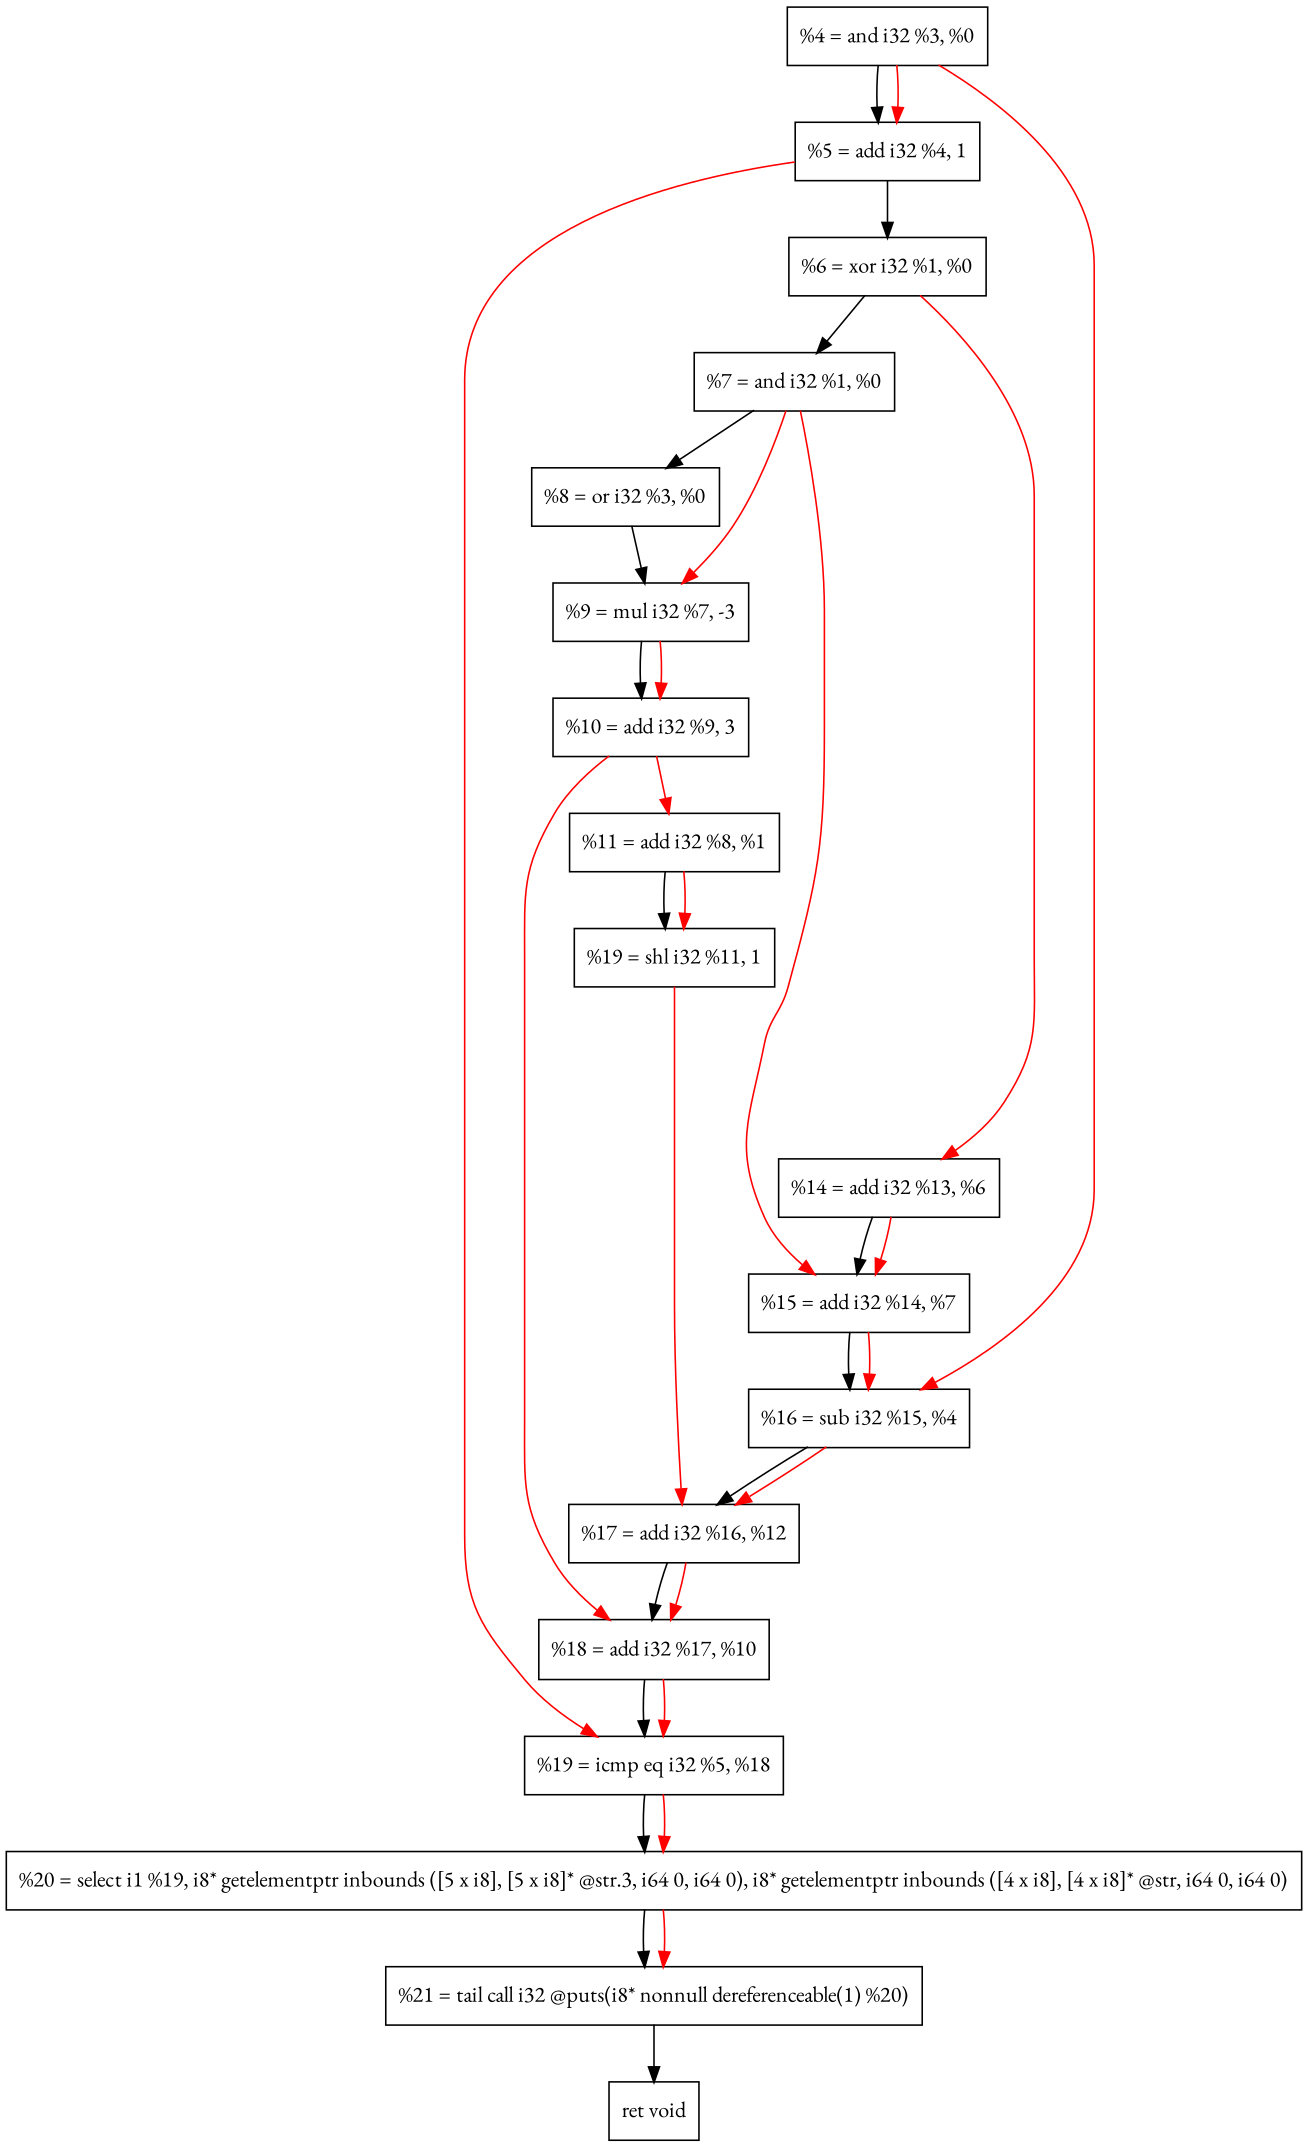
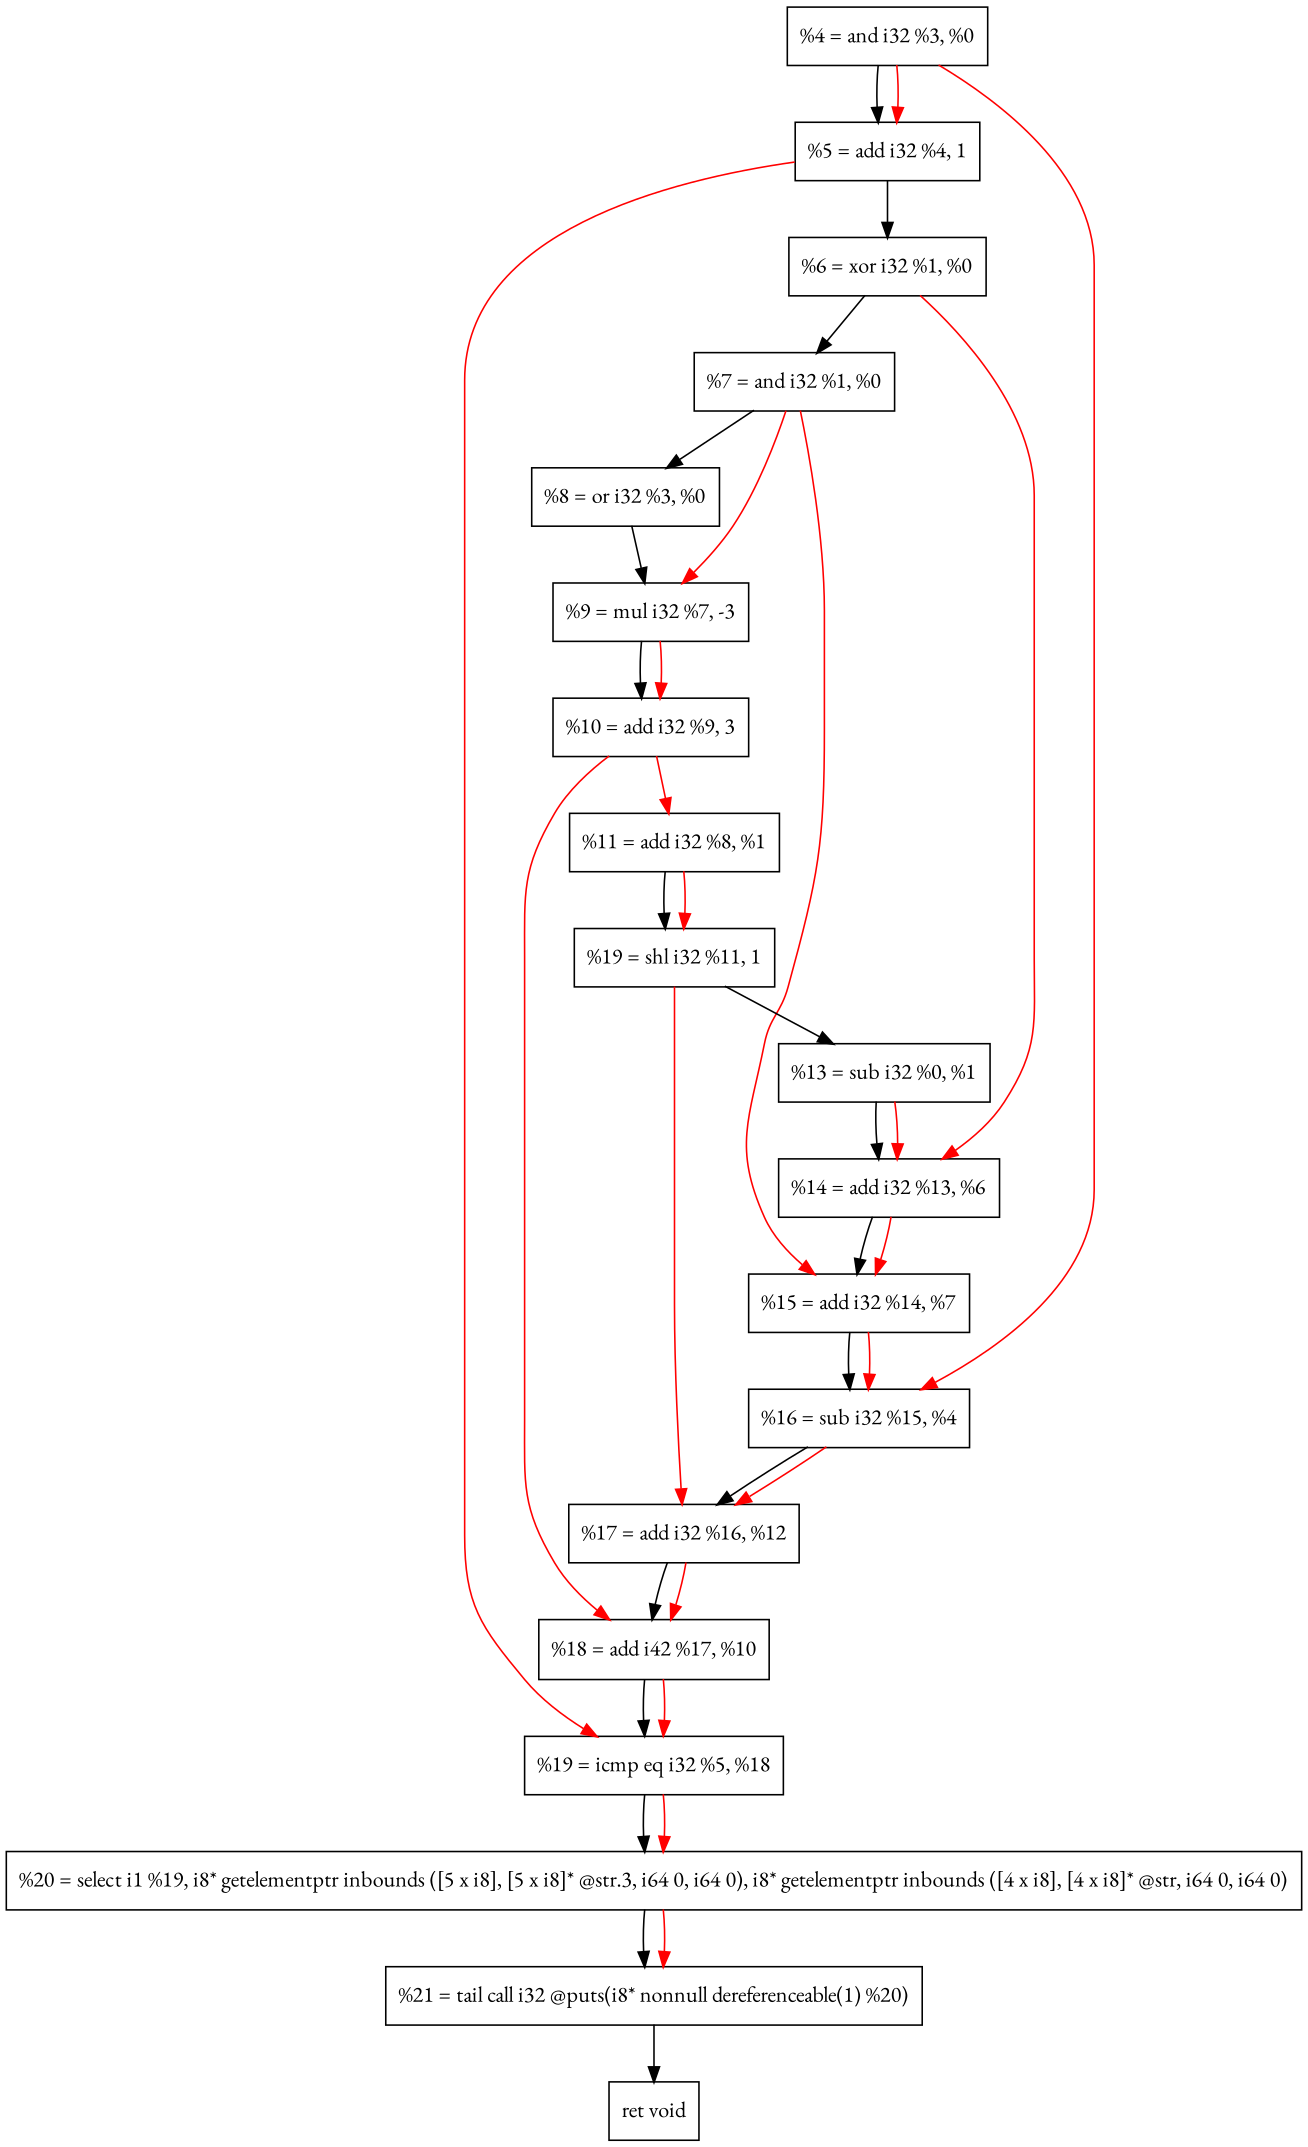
node "%13 = sub i32 %0, %1": added
node "%18 = add i32 %17, %10": label "%18 = add i32 %17, %10" -> "%18 = add i42 %17, %10"
